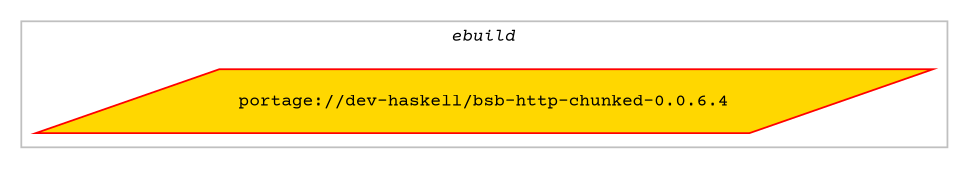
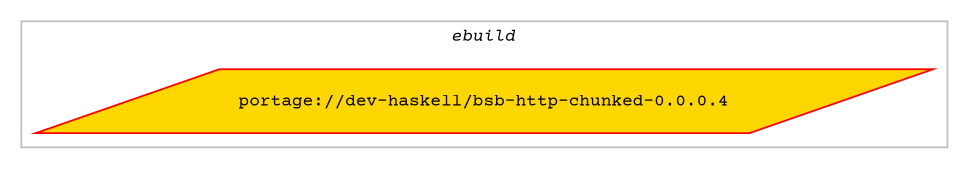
node "portage://dev-haskell/bsb-http-chunked-0.0.6.4": label "portage://dev-haskell/bsb-http-chunked-0.0.6.4" -> "portage://dev-haskell/bsb-http-chunked-0.0.0.4"
